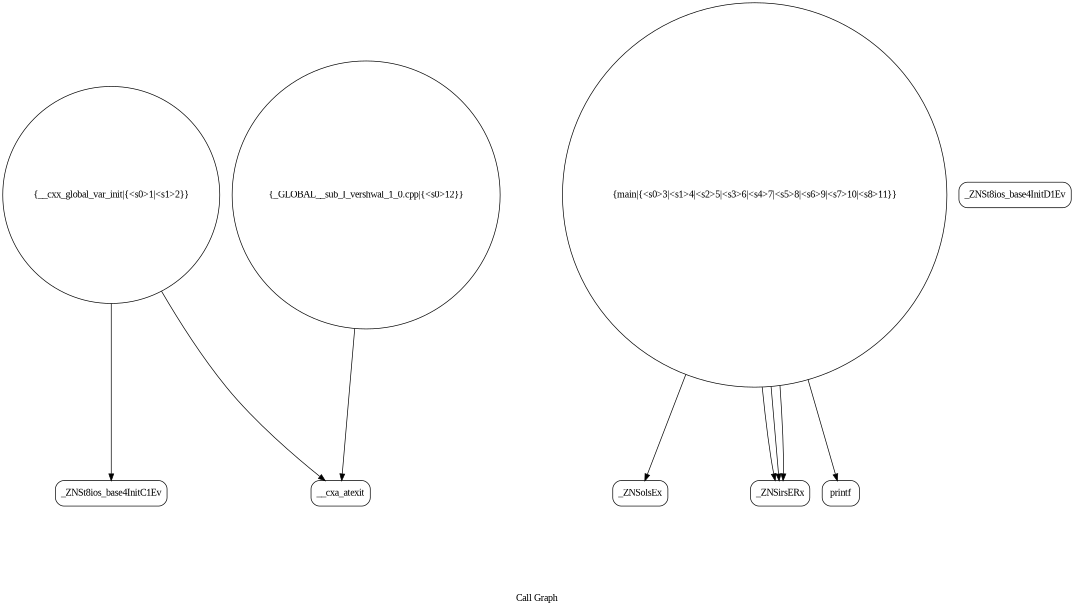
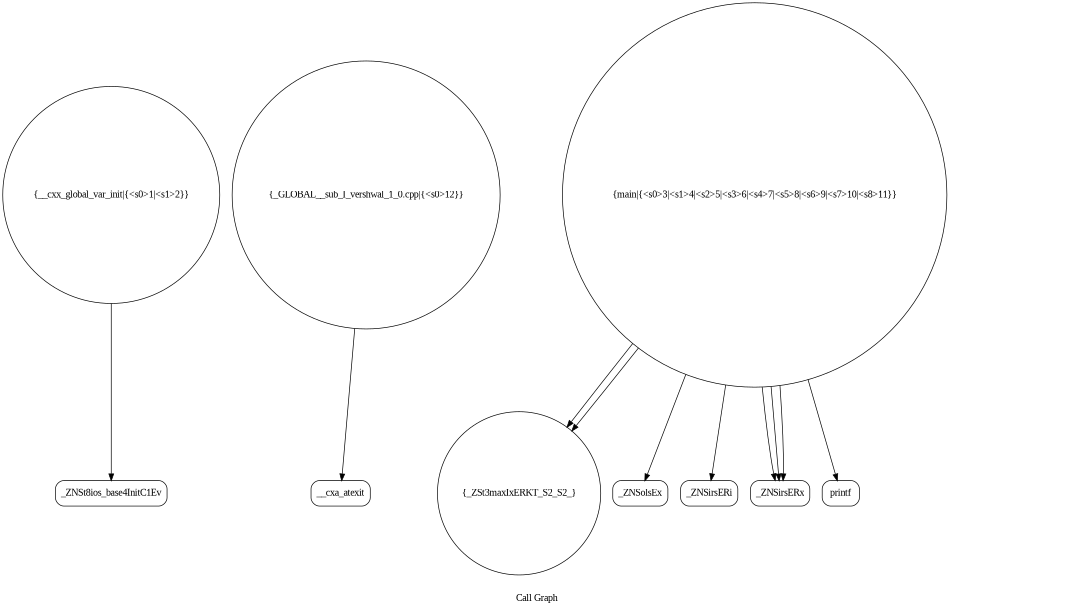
node "_ZNSt8ios_base4InitD1Ev": removed
edge "{__cxx_global_var_init|{<s0>1|<s1>2}}" -> "__cxa_atexit": removed
node "{_ZSt3maxIxERKT_S2_S2_}": added
node "_ZNSirsERi": added
